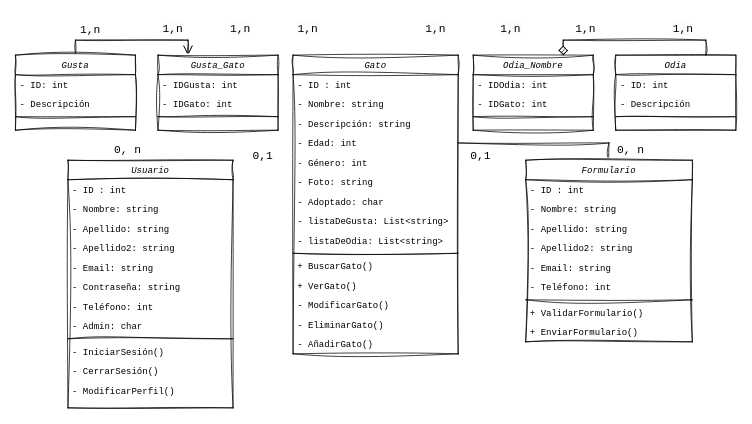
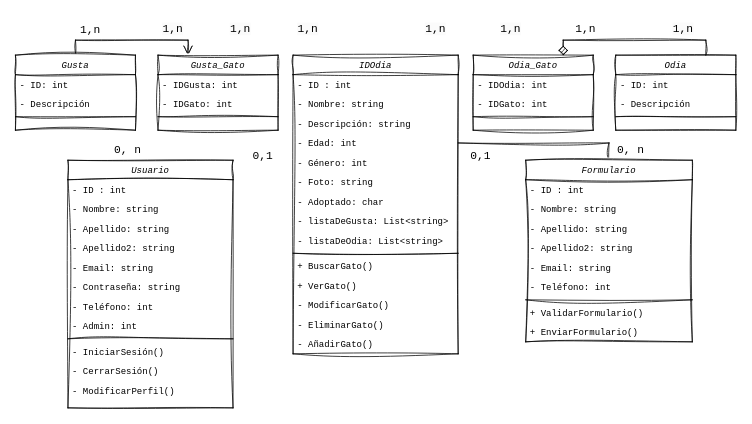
node "Gato": label "Gato" -> "IDOdia"
node "Odia_Nombre": label "Odia_Nombre" -> "Odia_Gato"
node "- Admin: char": label "- Admin: char" -> "- Admin: int"
